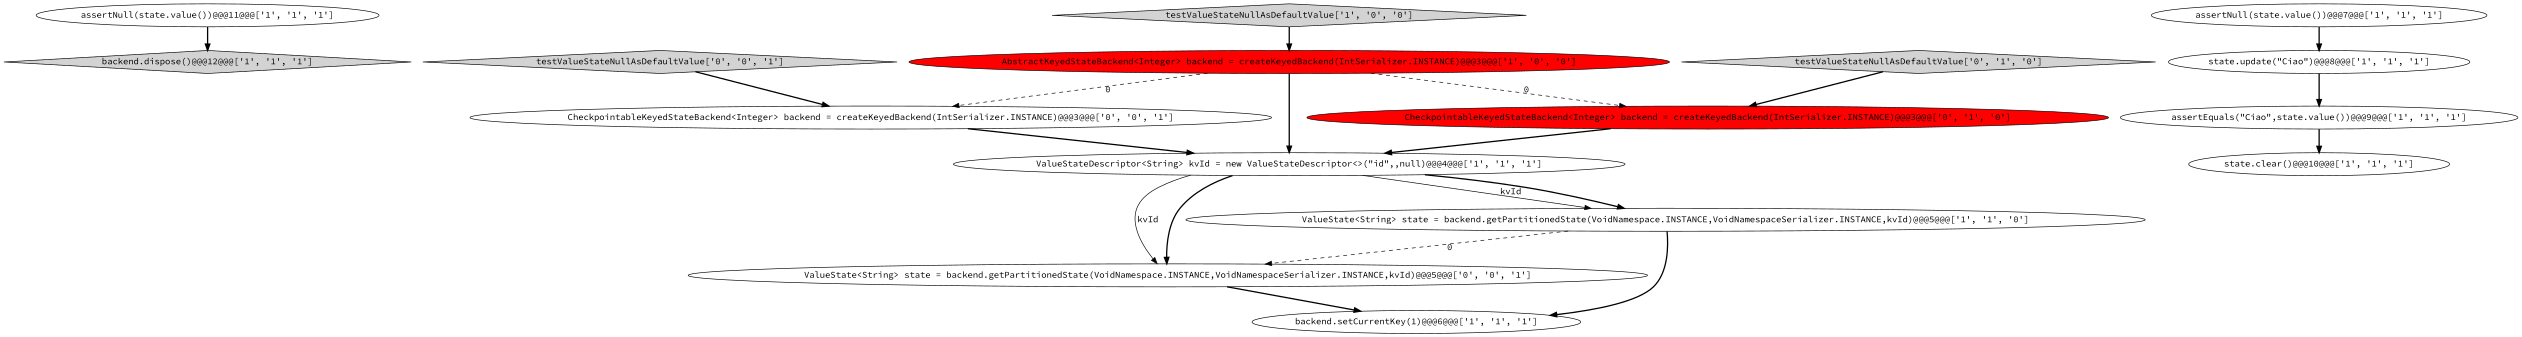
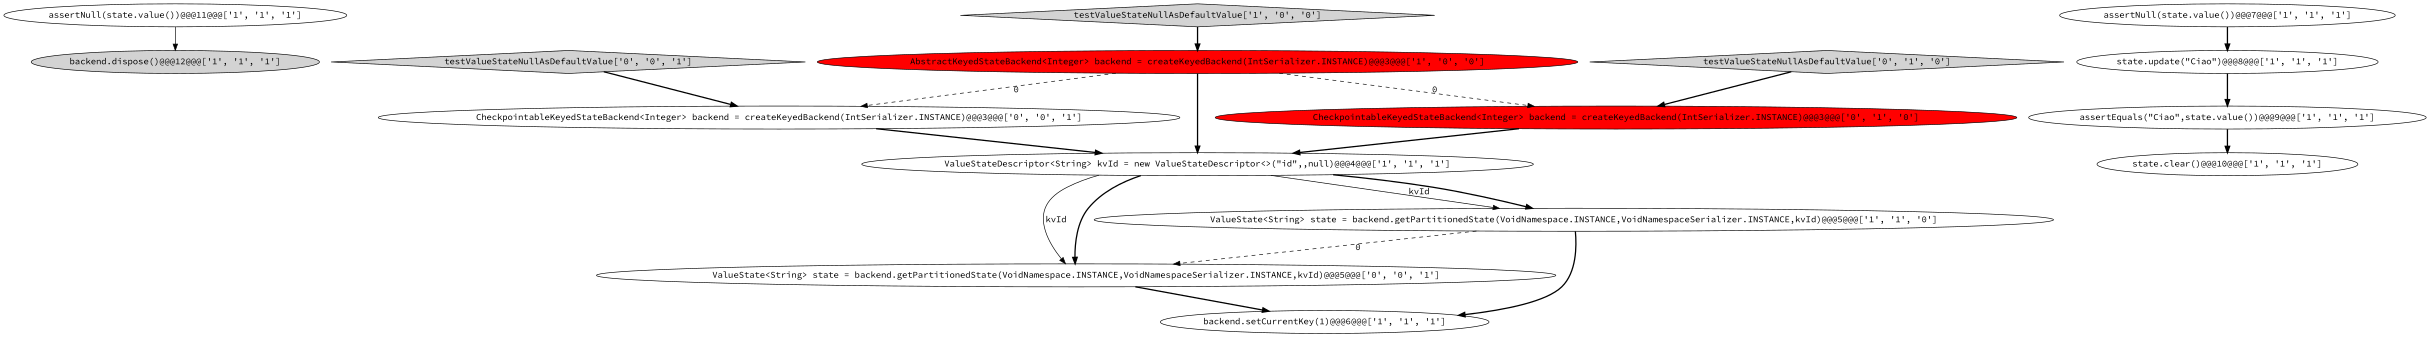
edge "assertNull(state.value())@@@11@@@['1', '1', '1']" -> "backend.dispose()@@@12@@@['1', '1', '1']": style bold -> solid
node "backend.dispose()@@@12@@@['1', '1', '1']": shape diamond -> ellipse
